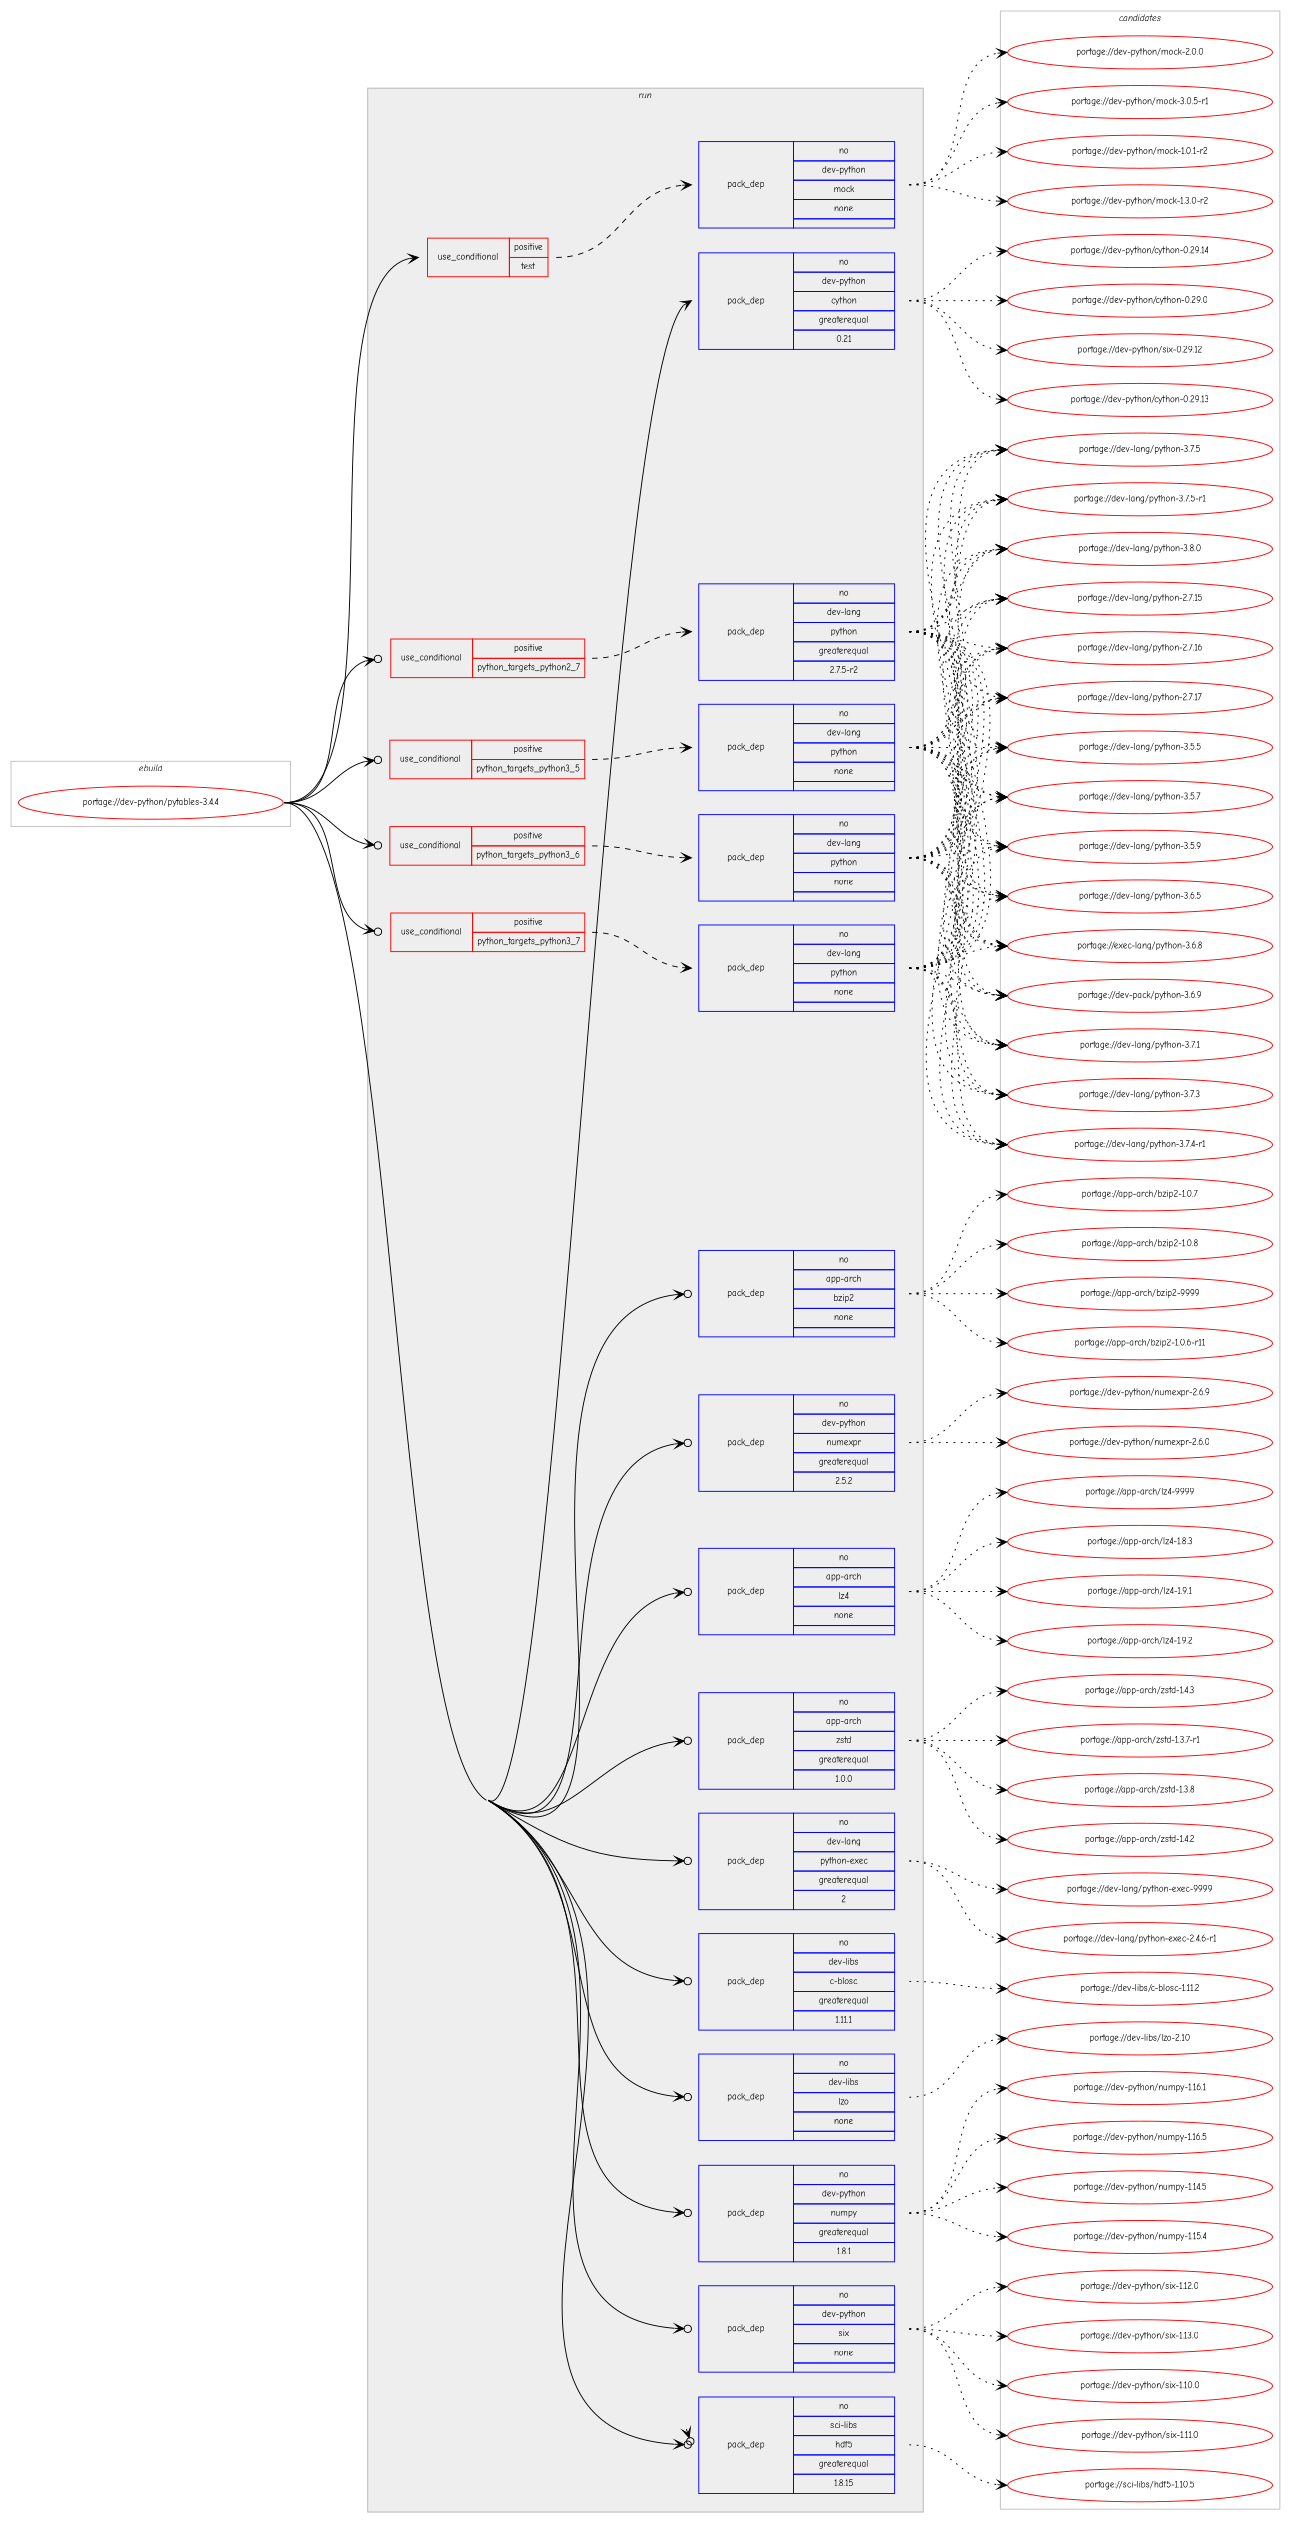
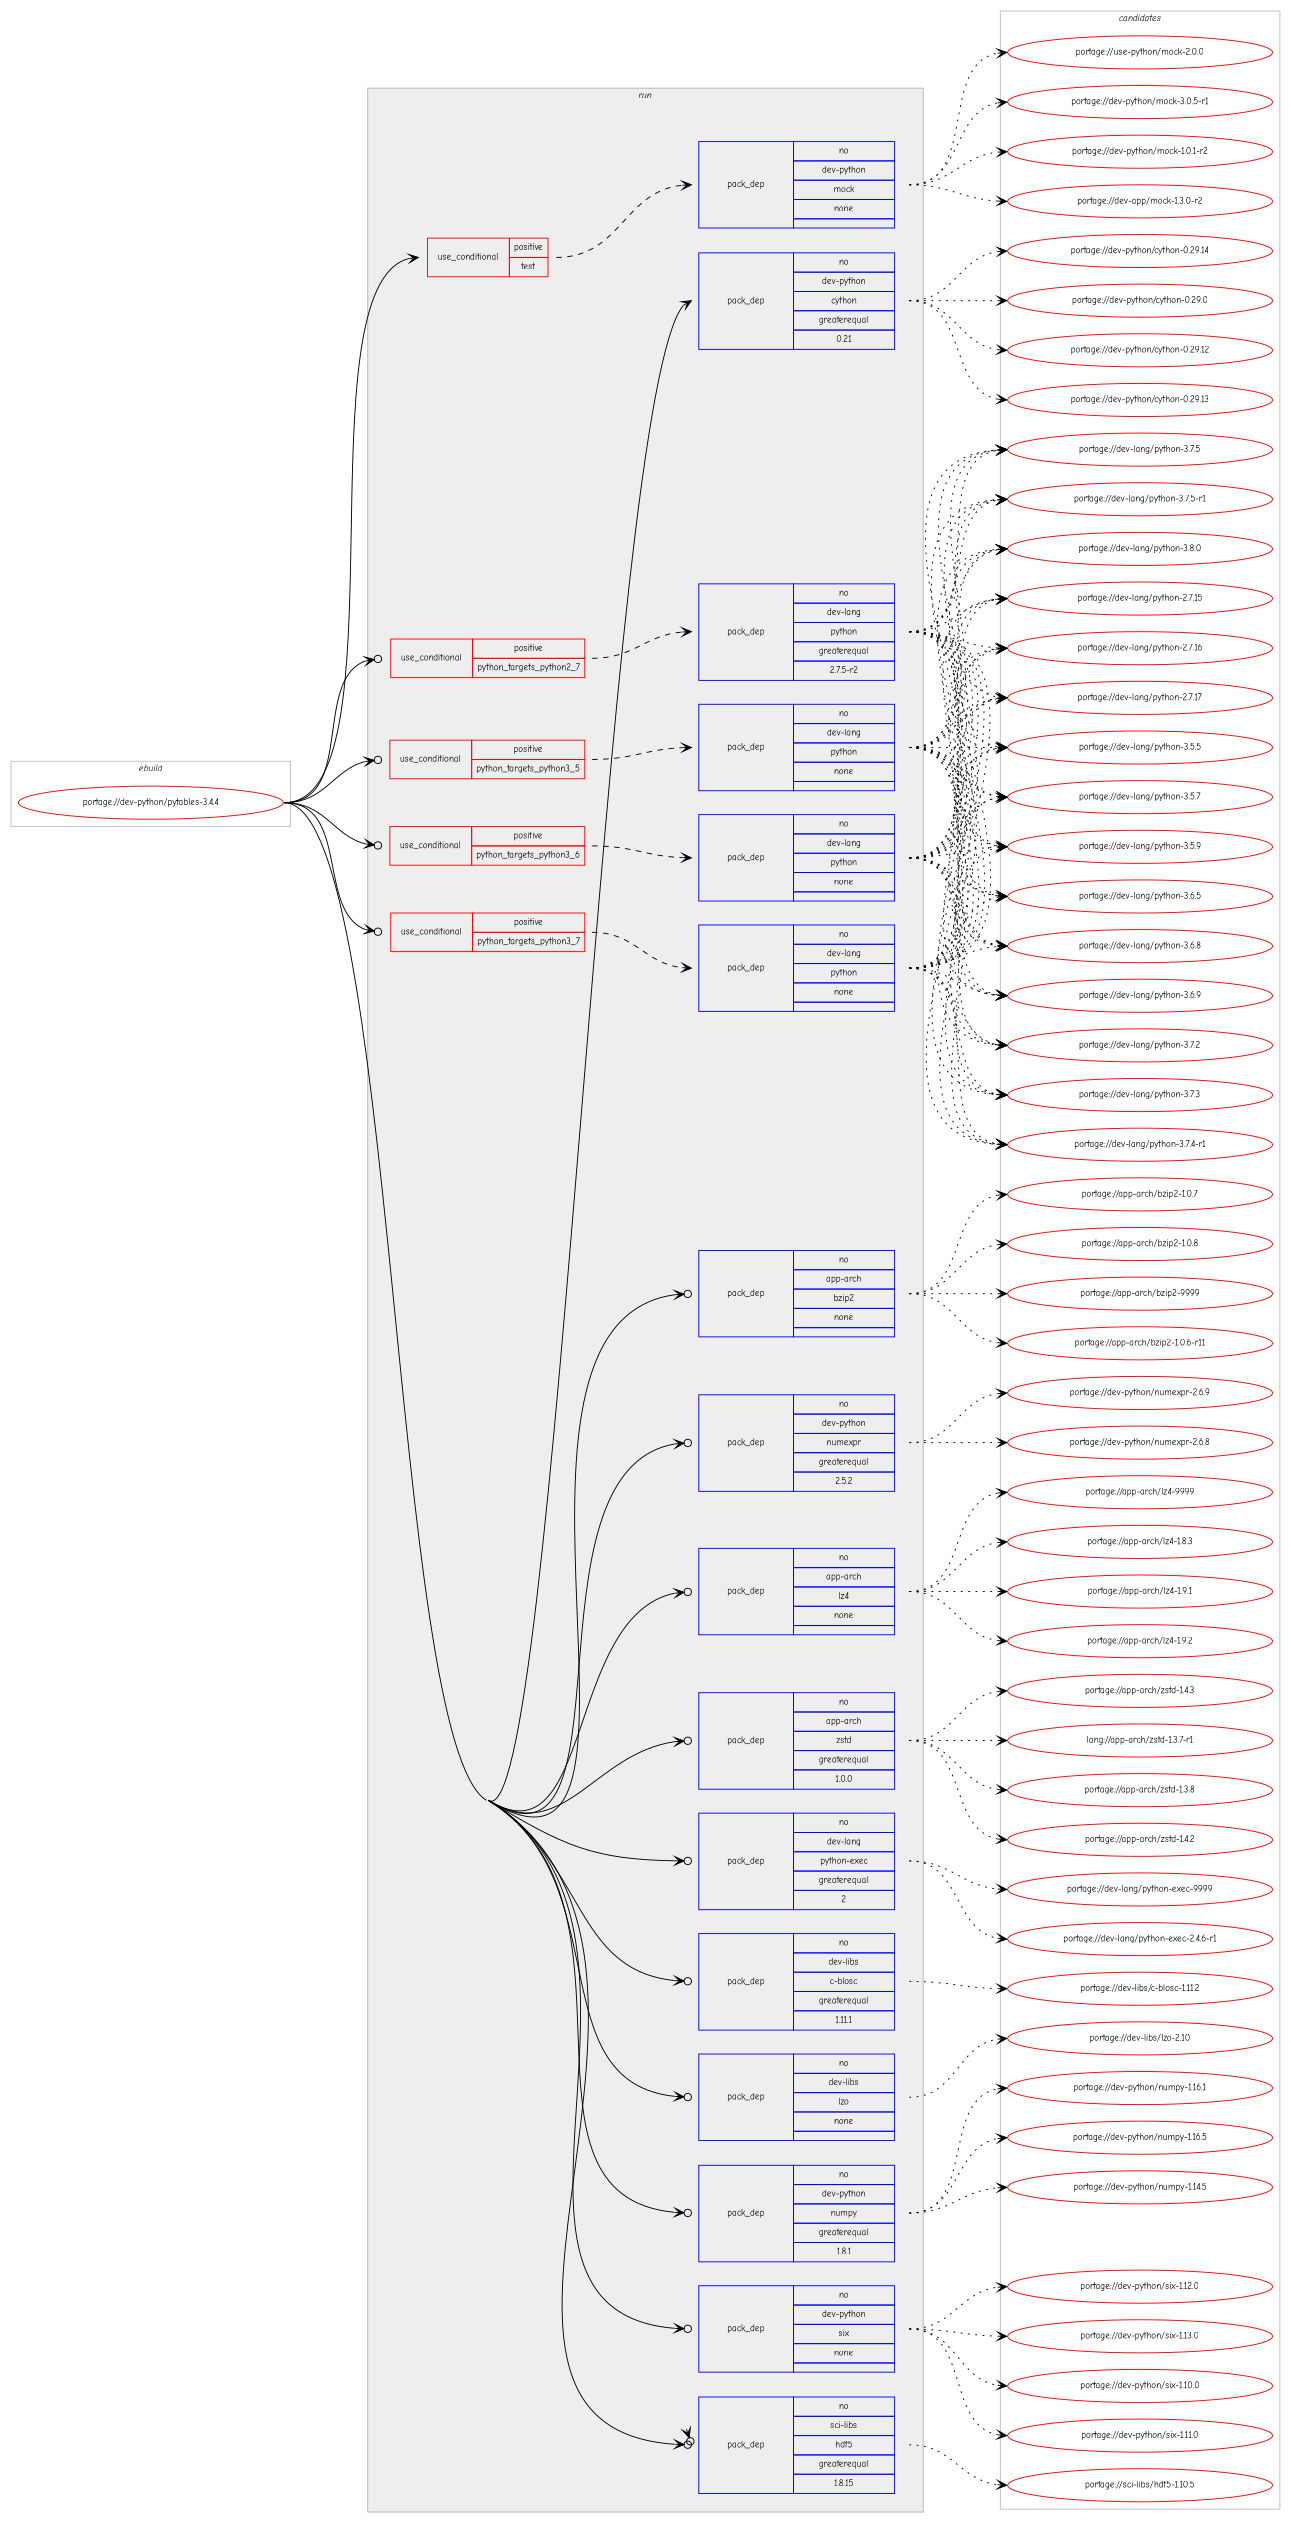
node "portage://dev-python/mock-2.0.0": label "portage://dev-python/mock-2.0.0" -> "portage://use-python/mock-2.0.0"
node "portage://dev-python/mock-1.3.0-r2": label "portage://dev-python/mock-1.3.0-r2" -> "portage://dev-app/mock-1.3.0-r2"
node "portage://dev-python/six-0.29.12": label "portage://dev-python/six-0.29.12" -> "portage://dev-python/cython-0.29.12"
node "portage://exec-lang/python-3.6.8": label "portage://exec-lang/python-3.6.8" -> "portage://dev-lang/python-3.6.8"
node "portage://dev-pack/python-3.6.9": label "portage://dev-pack/python-3.6.9" -> "portage://dev-lang/python-3.6.9"
node "portage://dev-lang/python-3.7.1": label "portage://dev-lang/python-3.7.1" -> "portage://dev-lang/python-3.7.2"
node "portage://dev-python/numexpr-2.6.0": label "portage://dev-python/numexpr-2.6.0" -> "portage://dev-python/numexpr-2.6.8"
node "portage://app-arch/zstd-1.3.7-r1": label "portage://app-arch/zstd-1.3.7-r1" -> "lang://app-arch/zstd-1.3.7-r1"
node "portage://dev-python/numpy-1.15.4": removed
